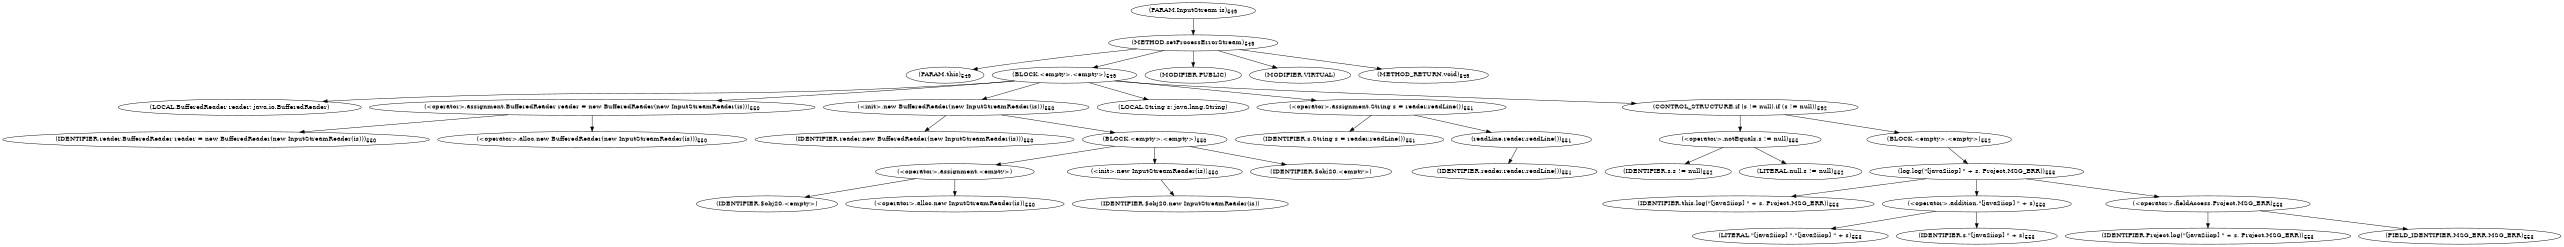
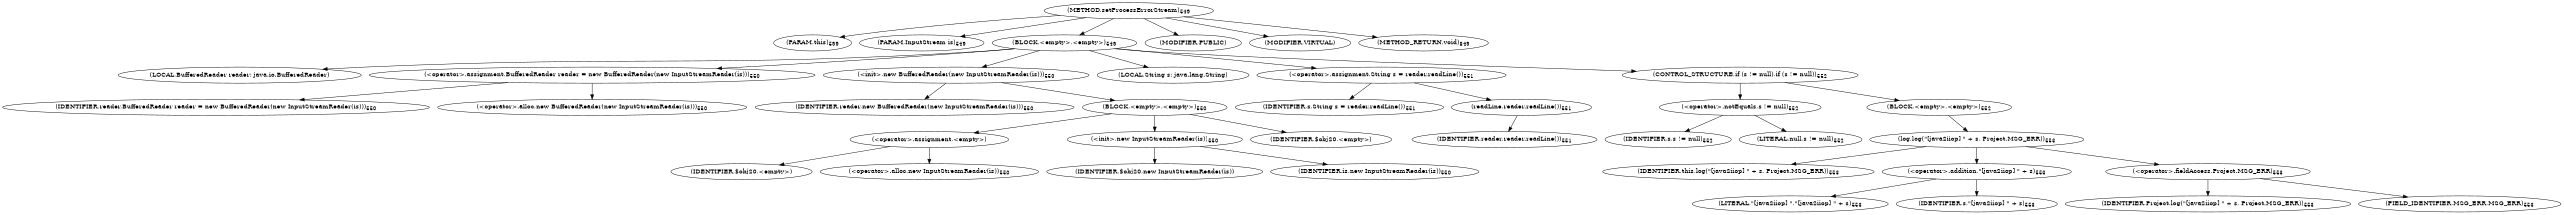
edge "(PARAM,InputStream is)" -> "(METHOD,setProcessErrorStream)": reversed
node "(PARAM,this)": text "549" -> "599"
node "(CONTROL_STRUCTURE,if (s != null),if (s != null))": text "592" -> "552"
node "(<operator>.notEquals,s != null)": text "555" -> "552"
node "(IDENTIFIER,is,new InputStreamReader(is))": added
